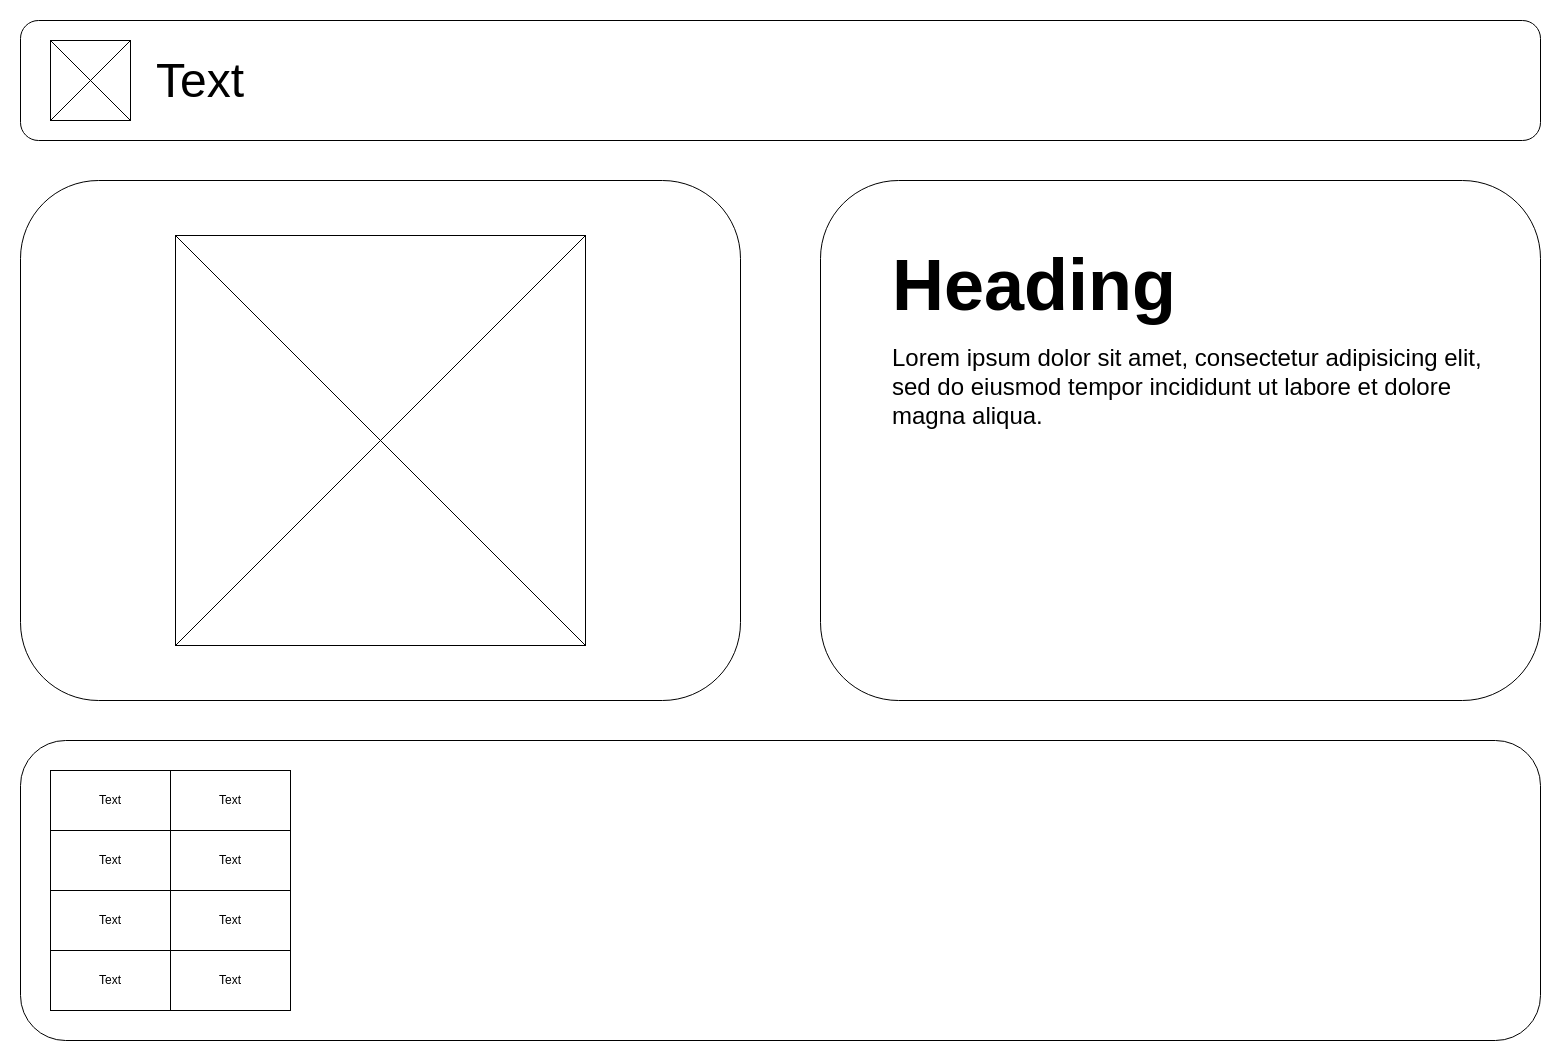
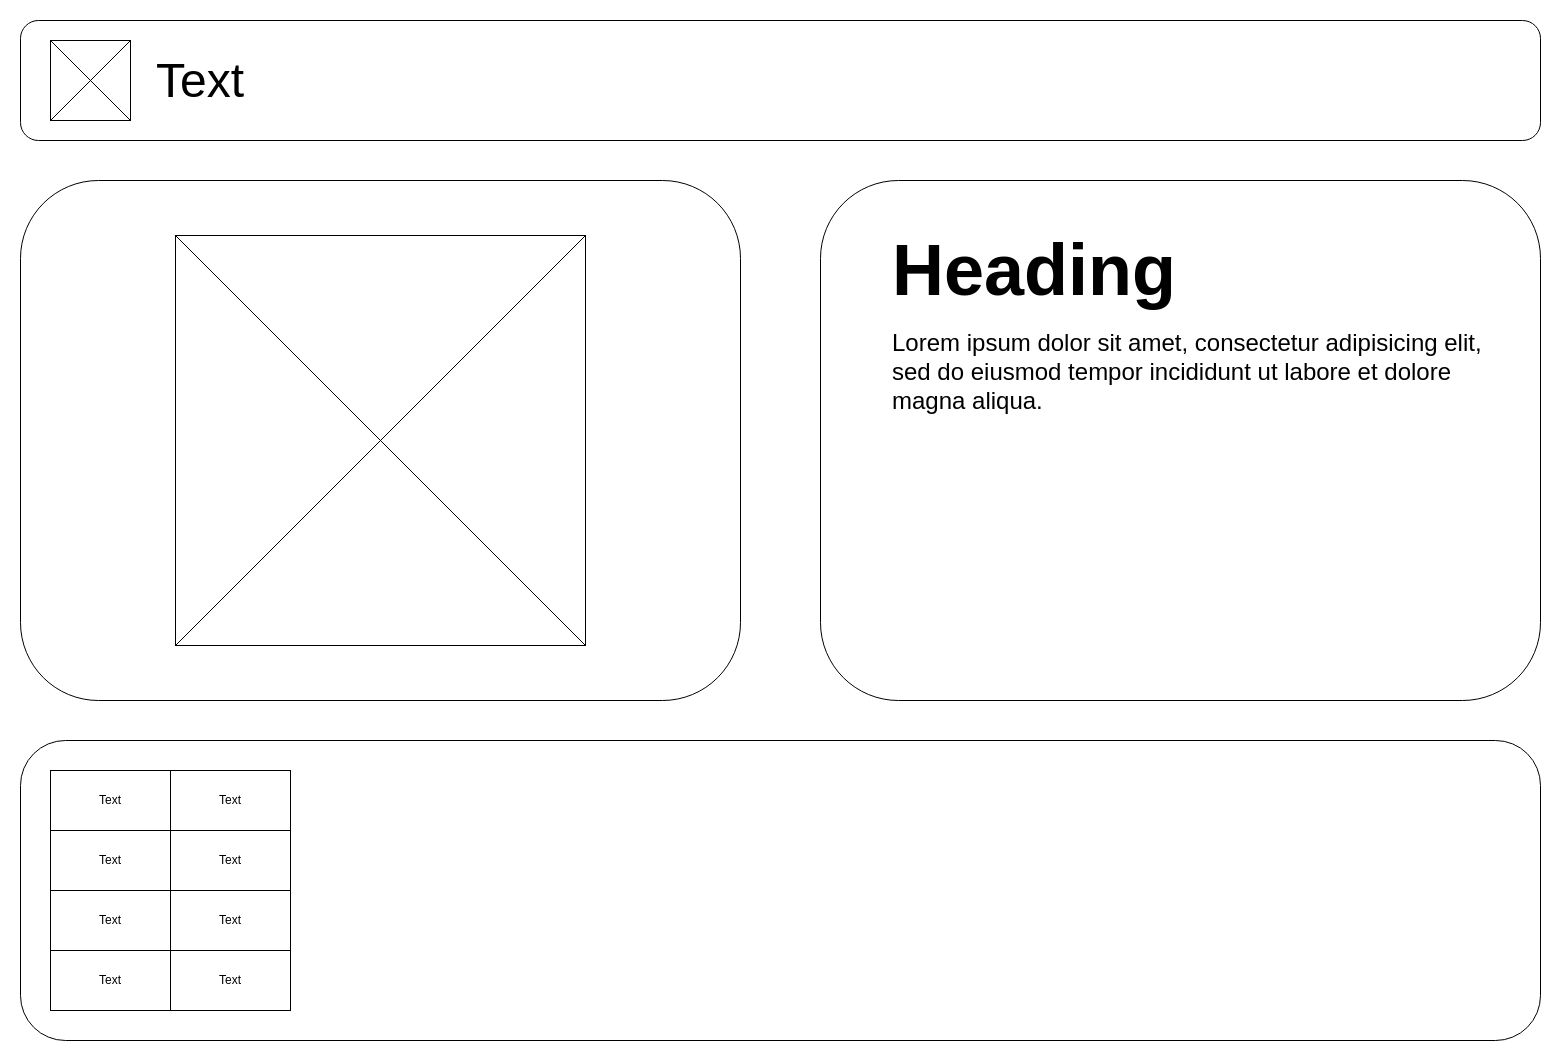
node "HeadingLorem ipsum dolor sit amet, consectetur adipisicing elit, sed do eiusmod tempor incididunt ut labore et dolore magna aliqua.": moved (1191, 448) -> (1191, 433)
